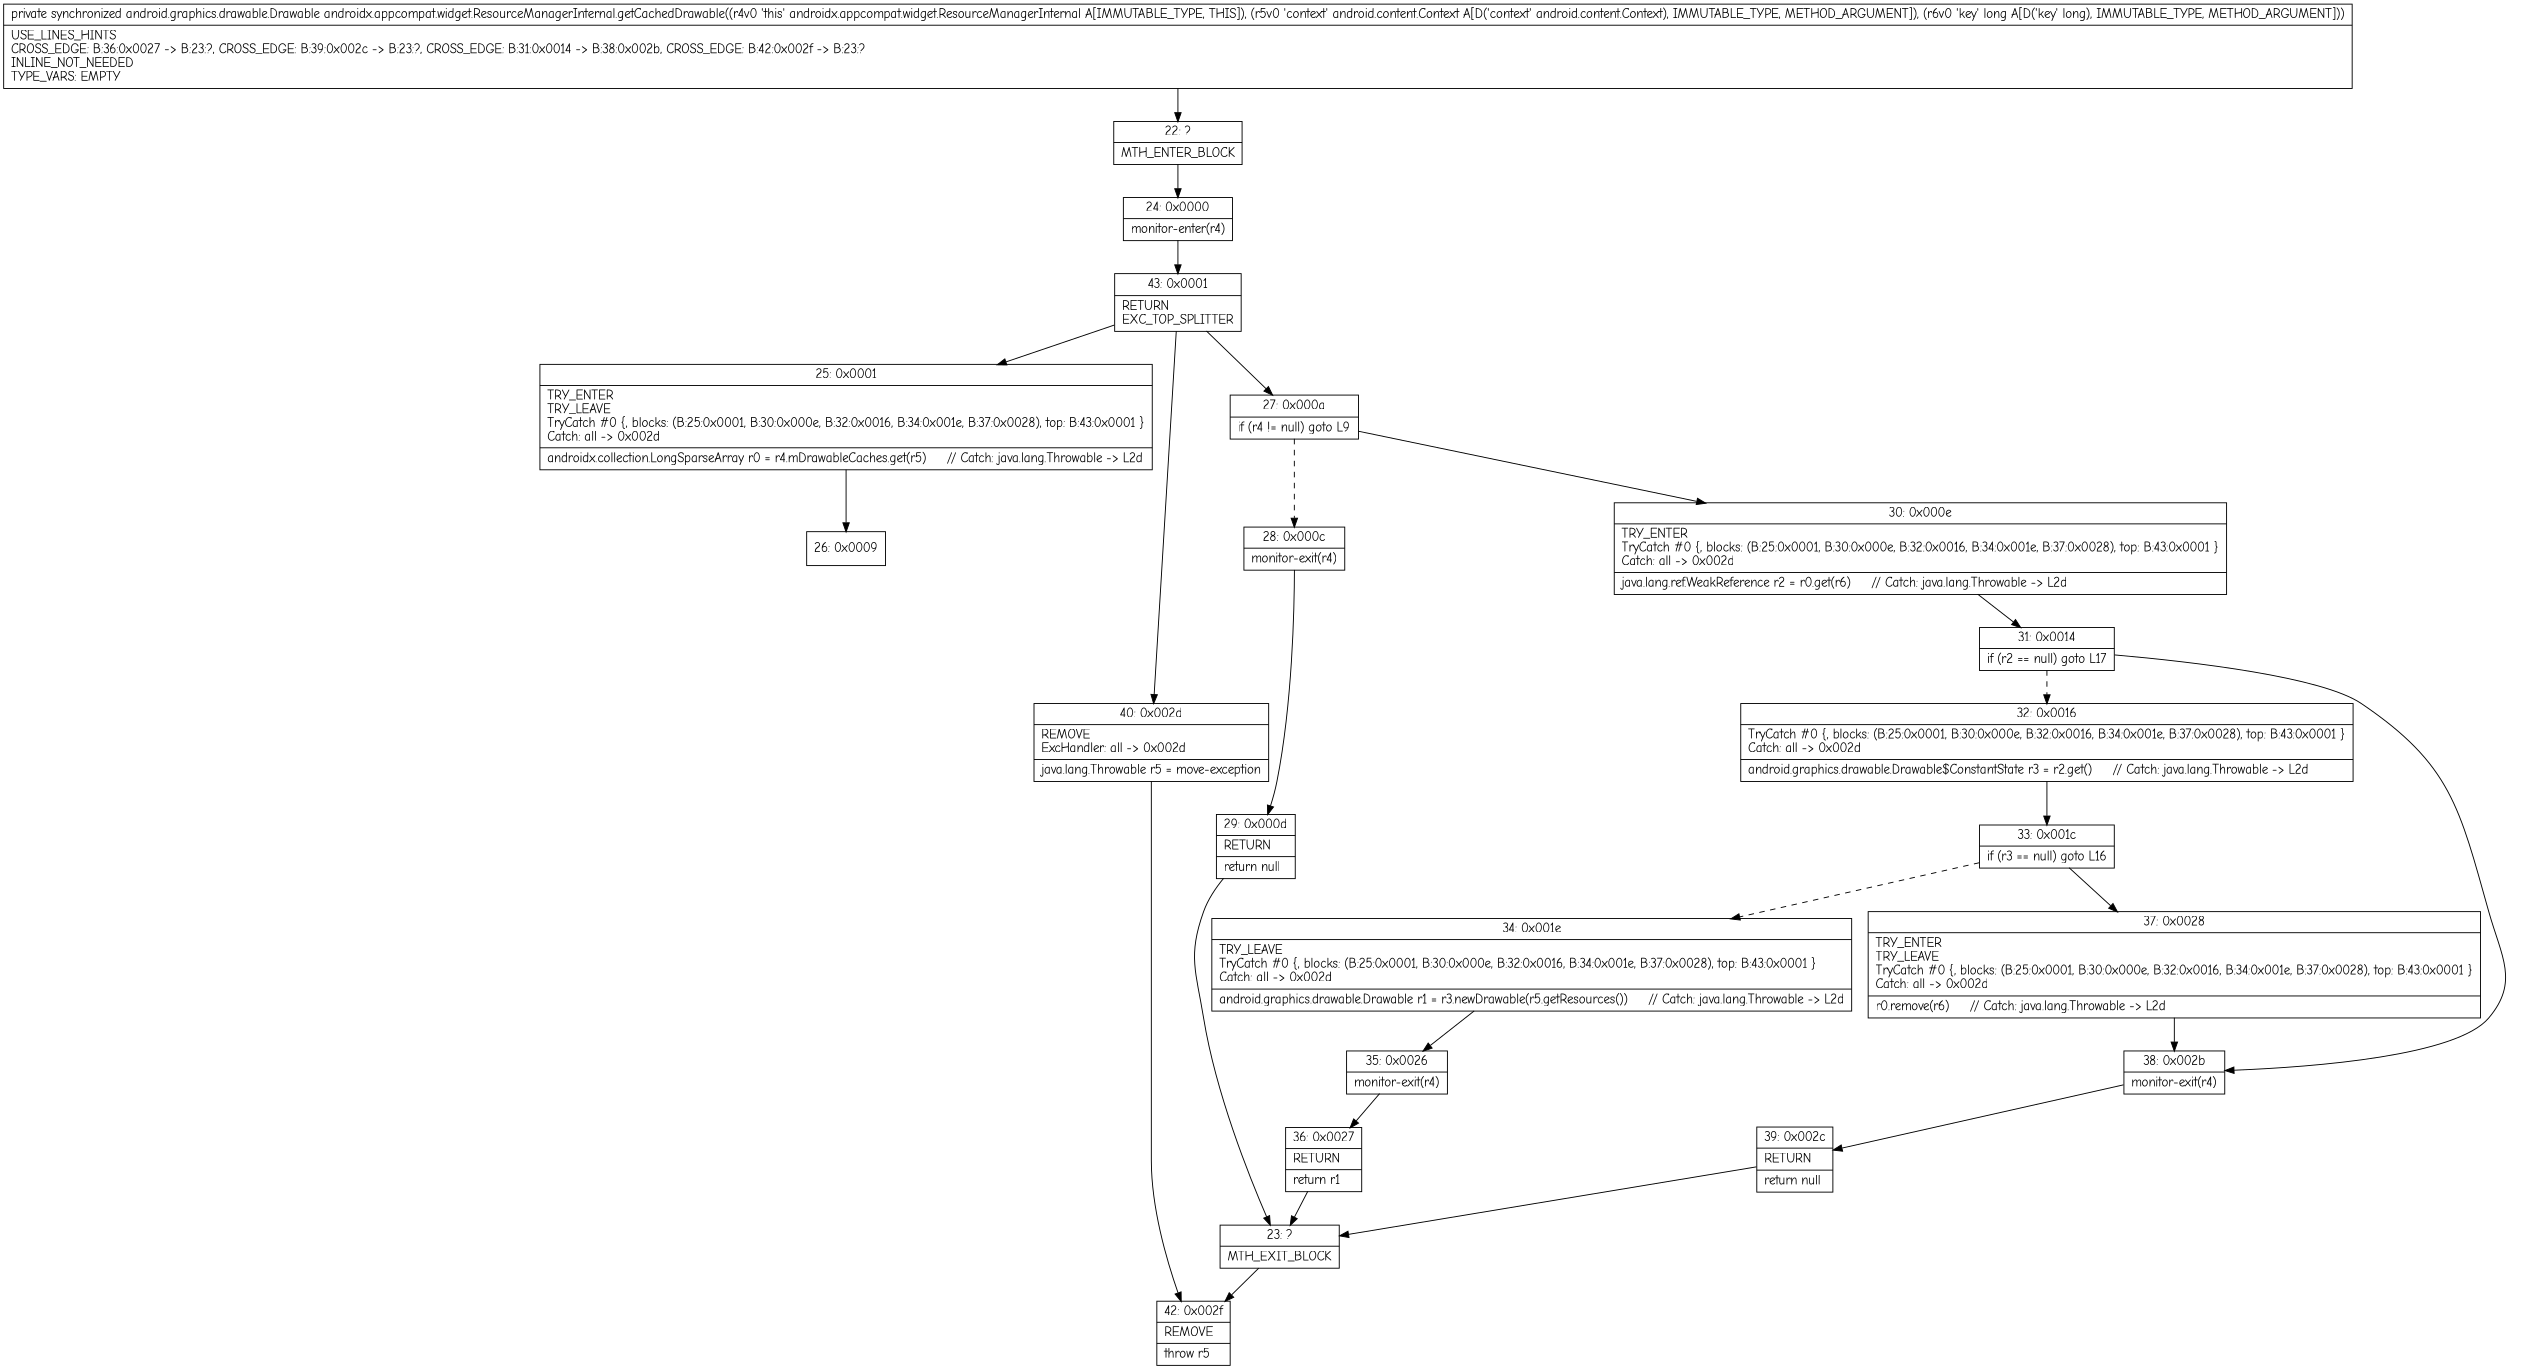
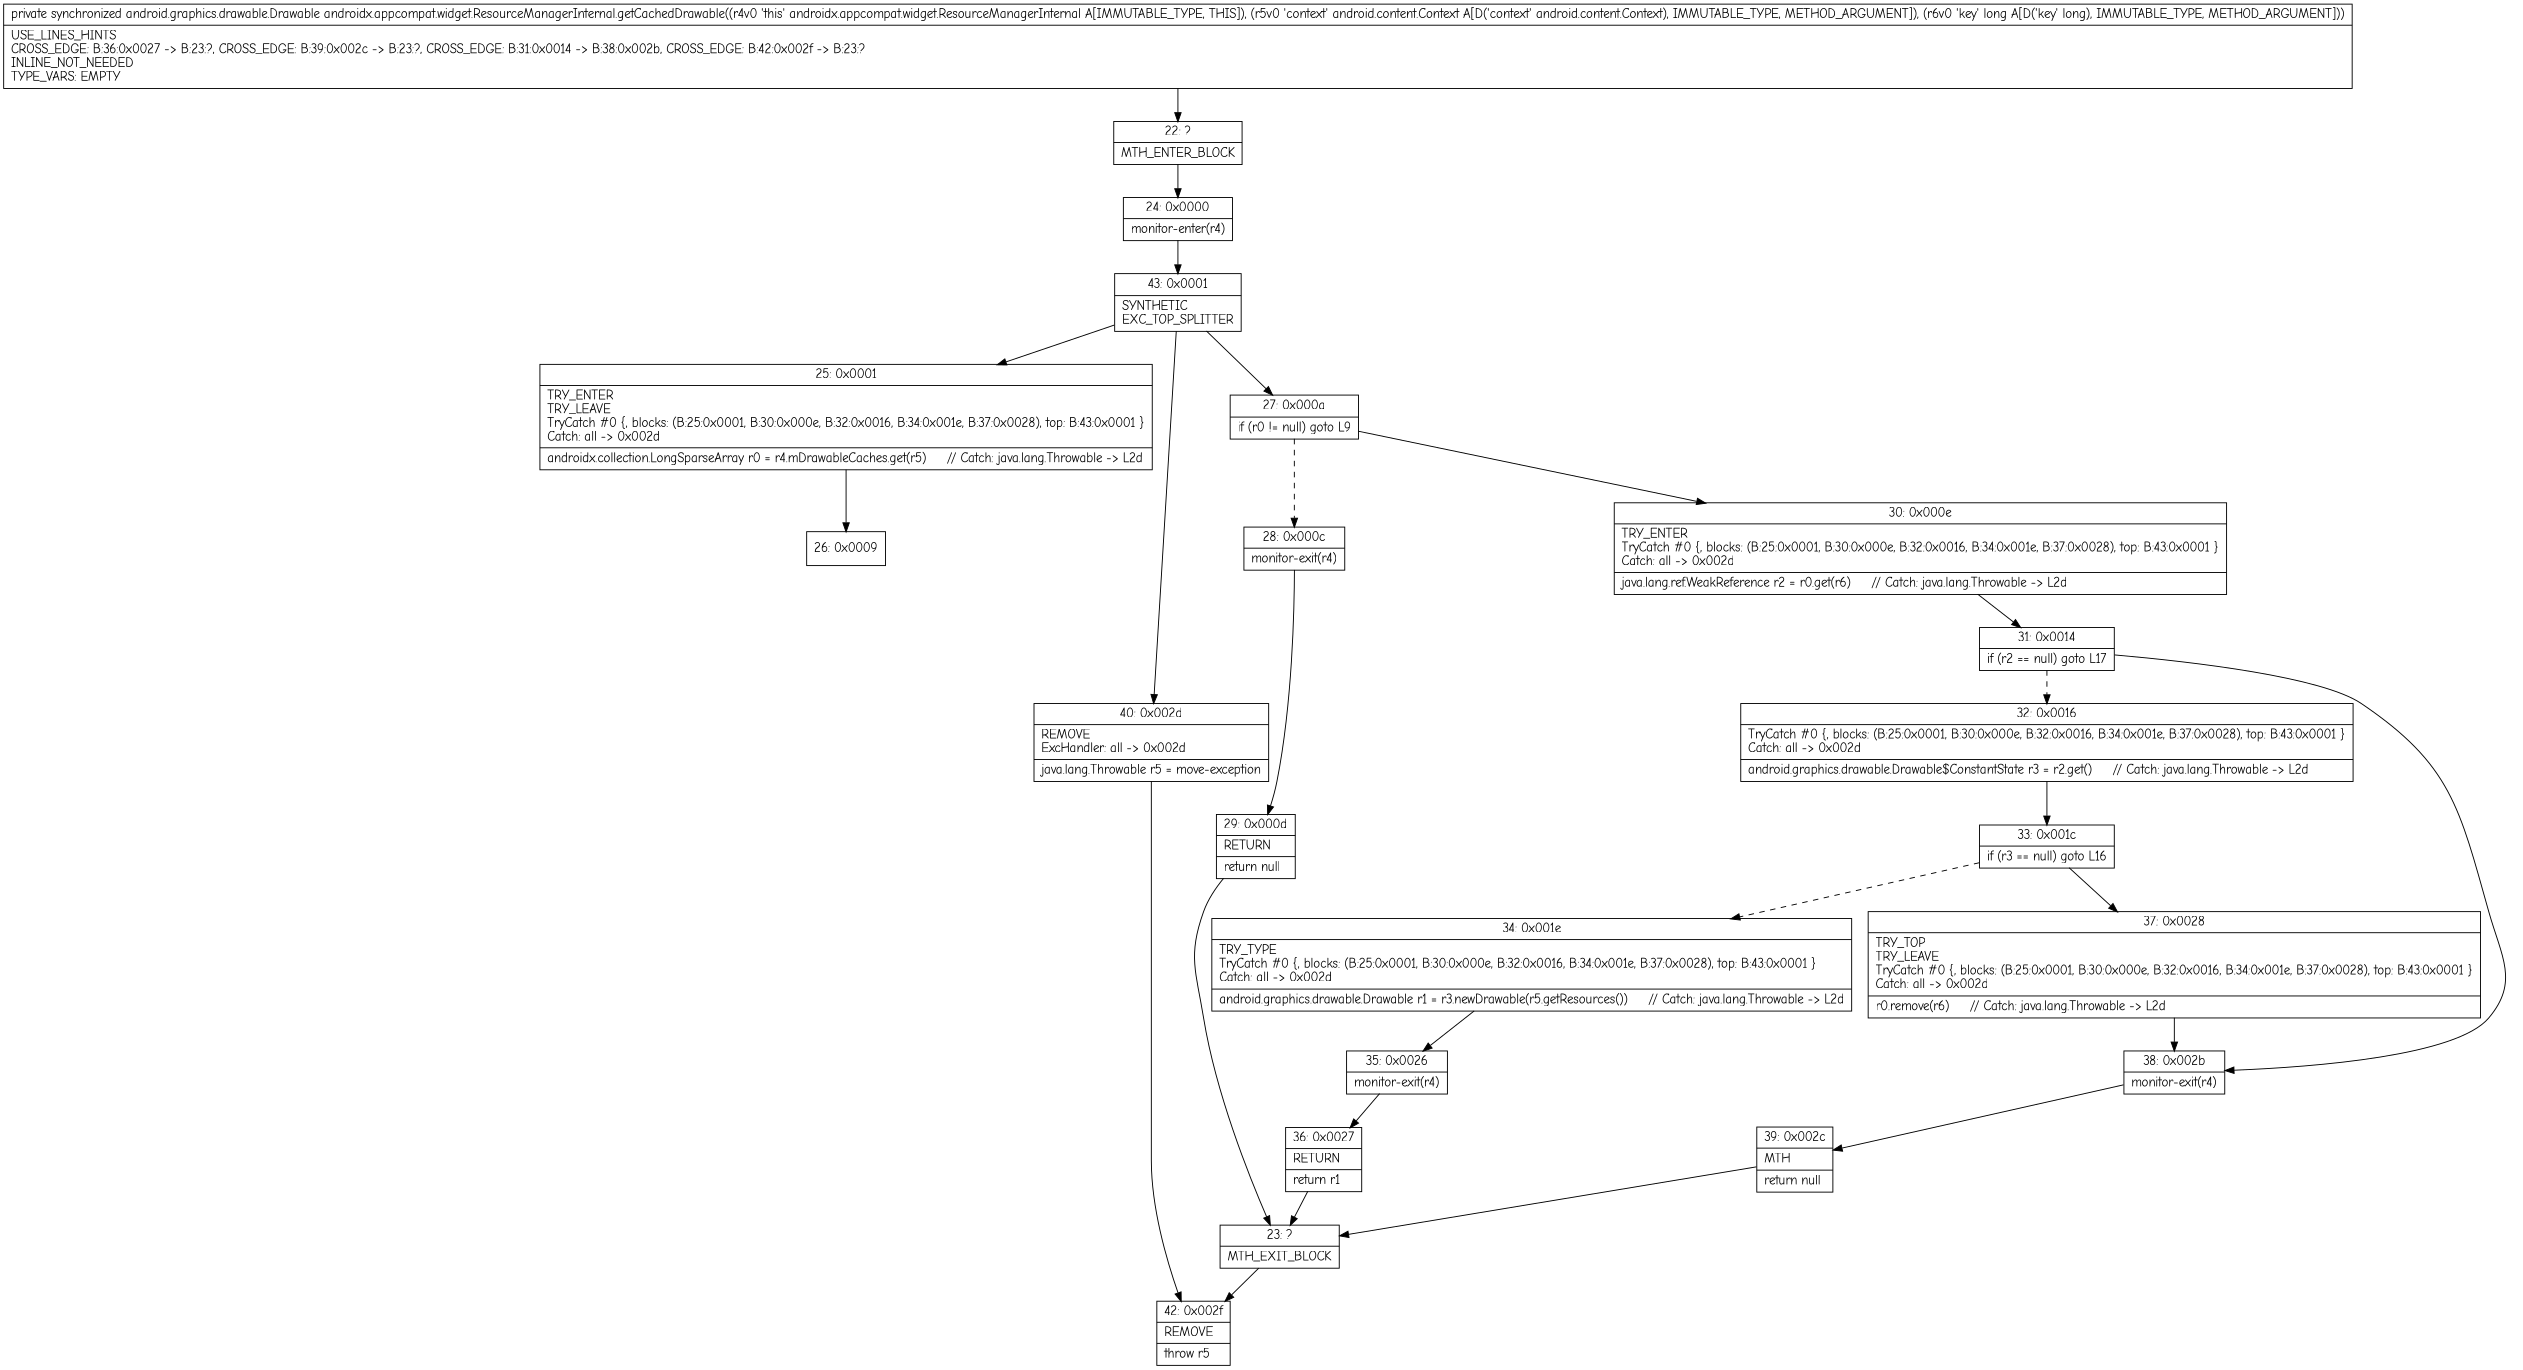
node "43: 0x0001": text "RETURN" -> "SYNTHETIC"
node "27: 0x000a": text "if (r4 != null) goto L9" -> "if (r0 != null) goto L9"
node "37: 0x0028": text "TRY_ENTER" -> "TRY_TOP"
node "34: 0x001e": text "TRY_LEAVE" -> "TRY_TYPE"
node "39: 0x002c": text "RETURN" -> "MTH"
